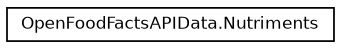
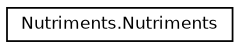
node "OpenFoodFactsAPIData.Nutriments": label "OpenFoodFactsAPIData.Nutriments" -> "Nutriments.Nutriments"
